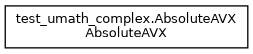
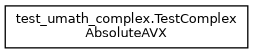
node "test_umath_complex.AbsoluteAVX AbsoluteAVX": label "test_umath_complex.AbsoluteAVX AbsoluteAVX" -> "test_umath_complex.TestComplex AbsoluteAVX"
